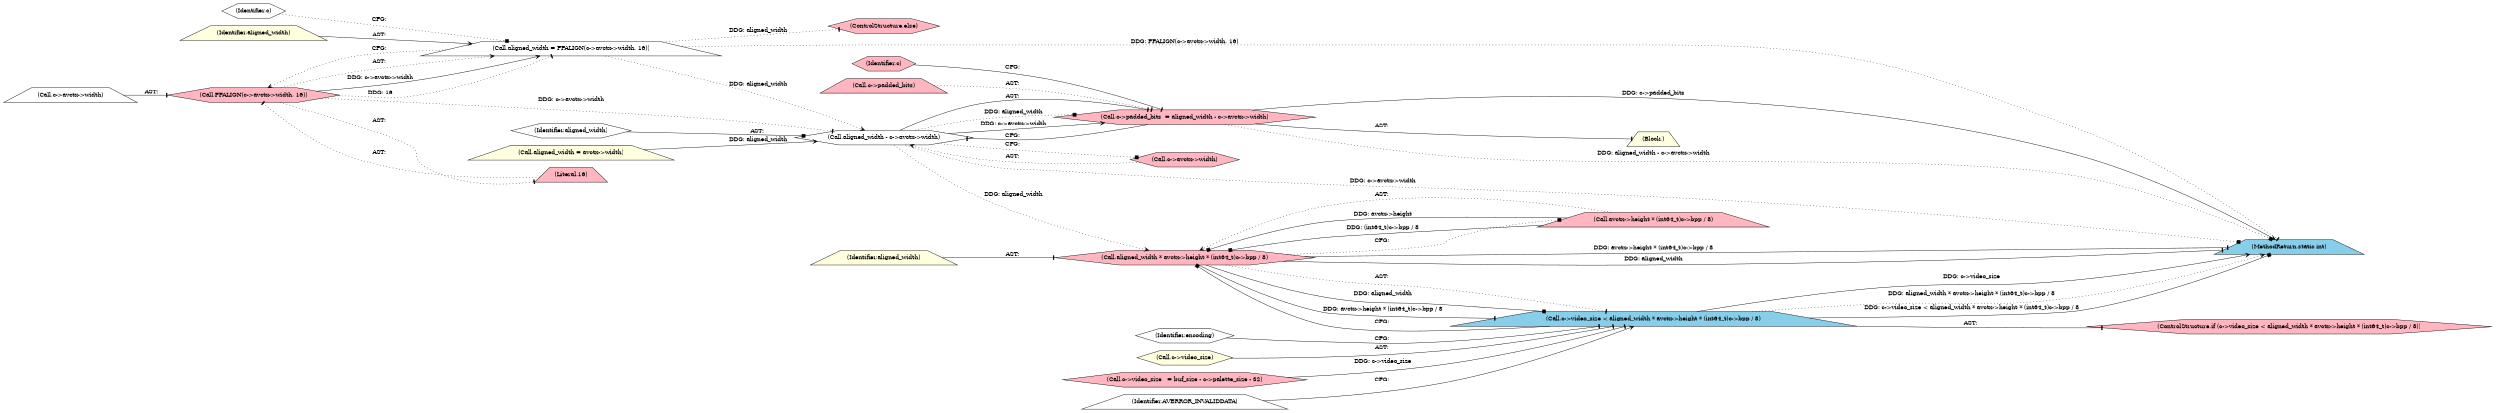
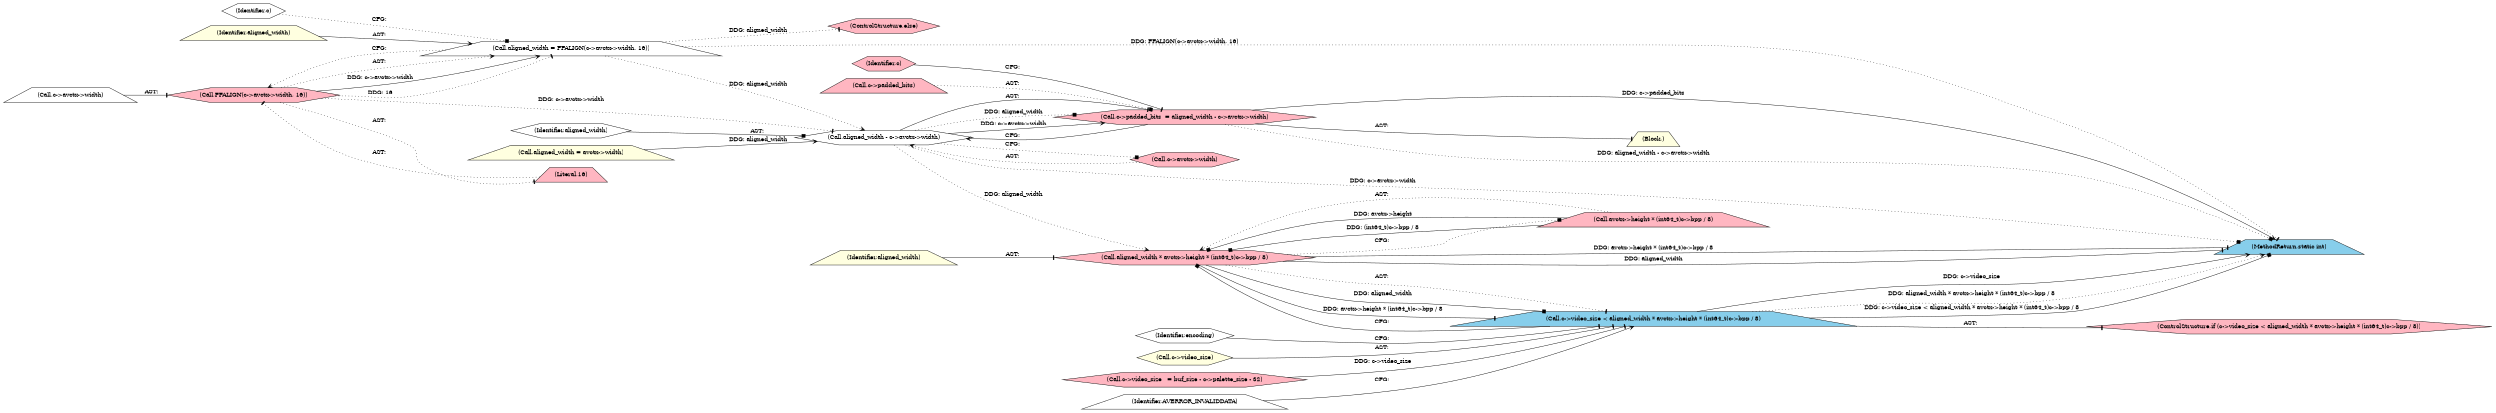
edge "(Call,c->padded_bits)" -> "(Call,c->padded_bits  = aligned_width - c->avctx->width)": arrowhead tee -> box
edge "(Call,c->padded_bits  = aligned_width - c->avctx->width)" -> "(Call,aligned_width - c->avctx->width)": arrowhead tee -> vee
